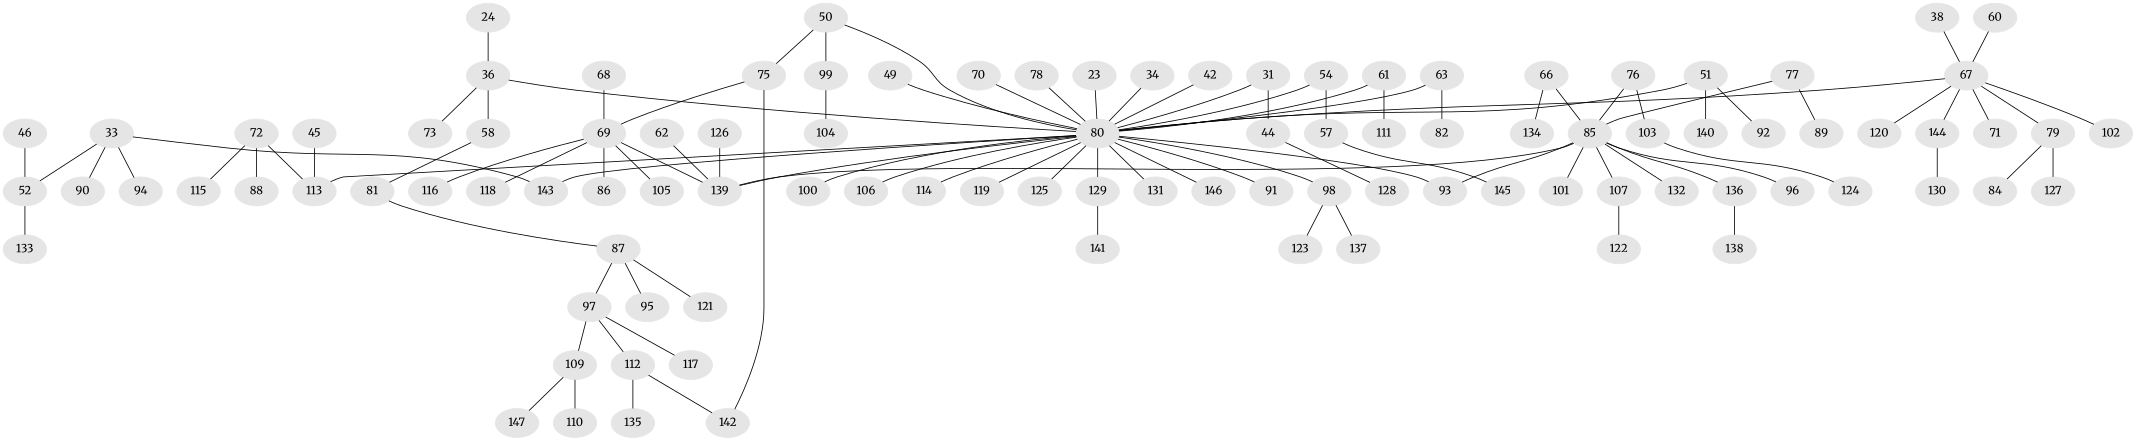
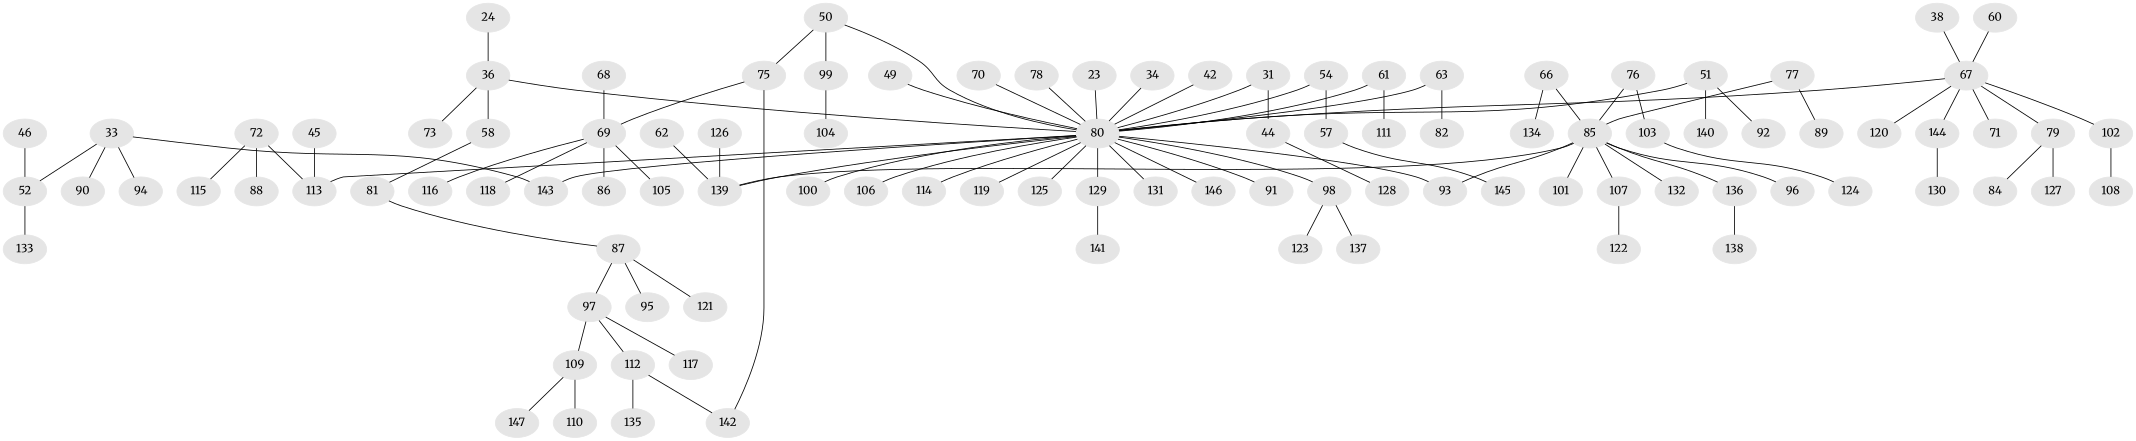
edge "69" -- "139": removed
node "108": added
